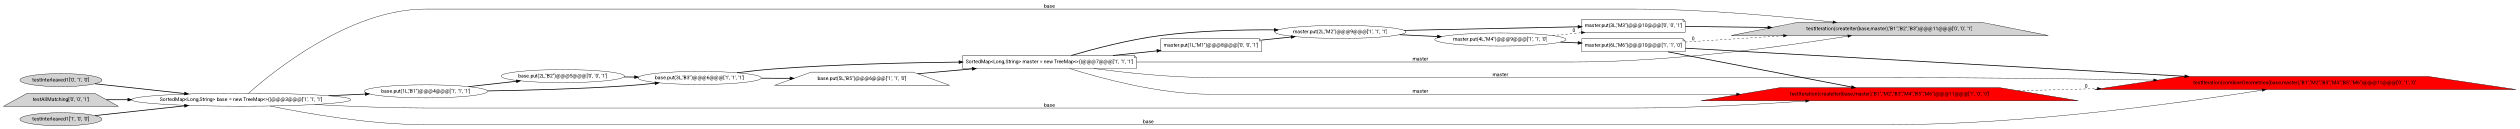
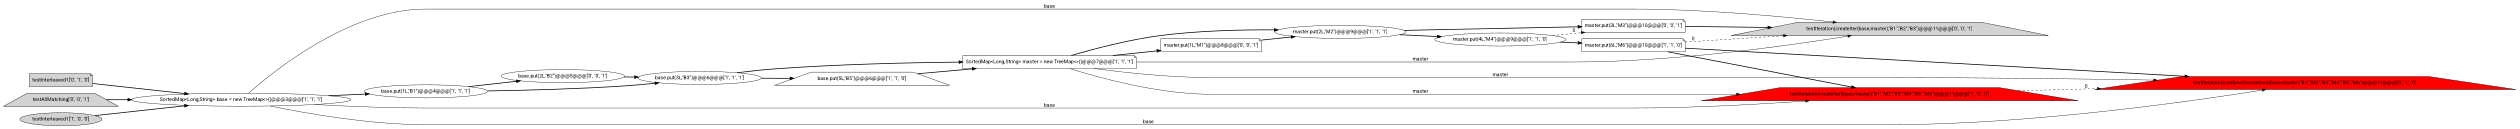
node "testInterleaved1['0', '1', '0']": shape ellipse -> note
